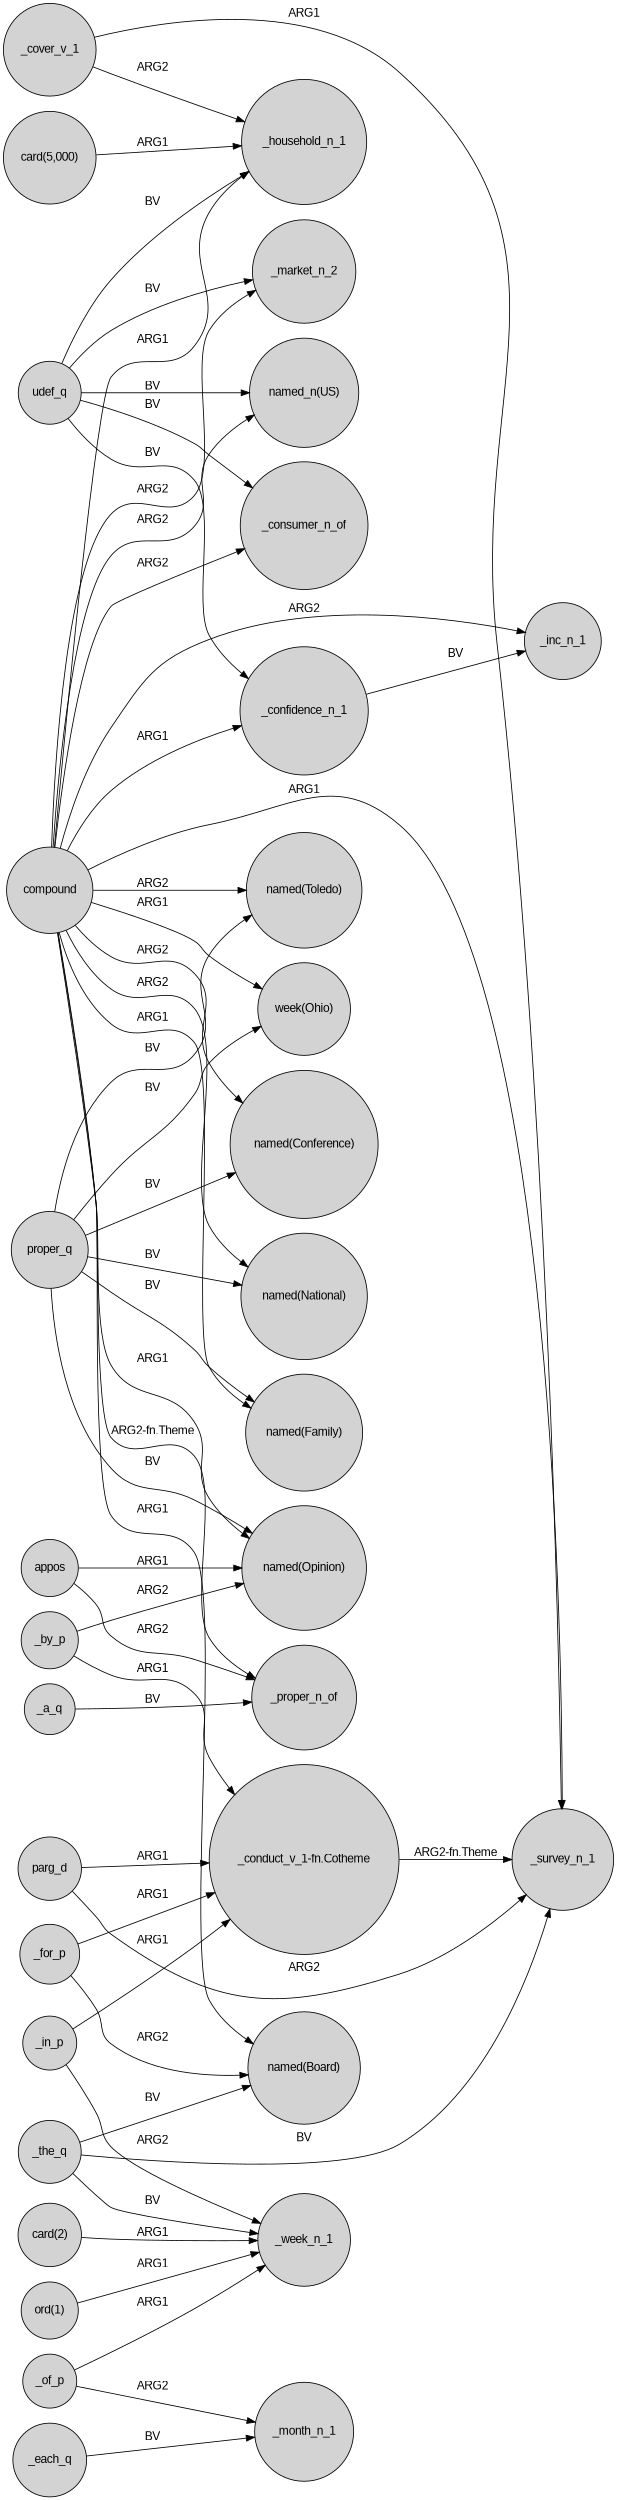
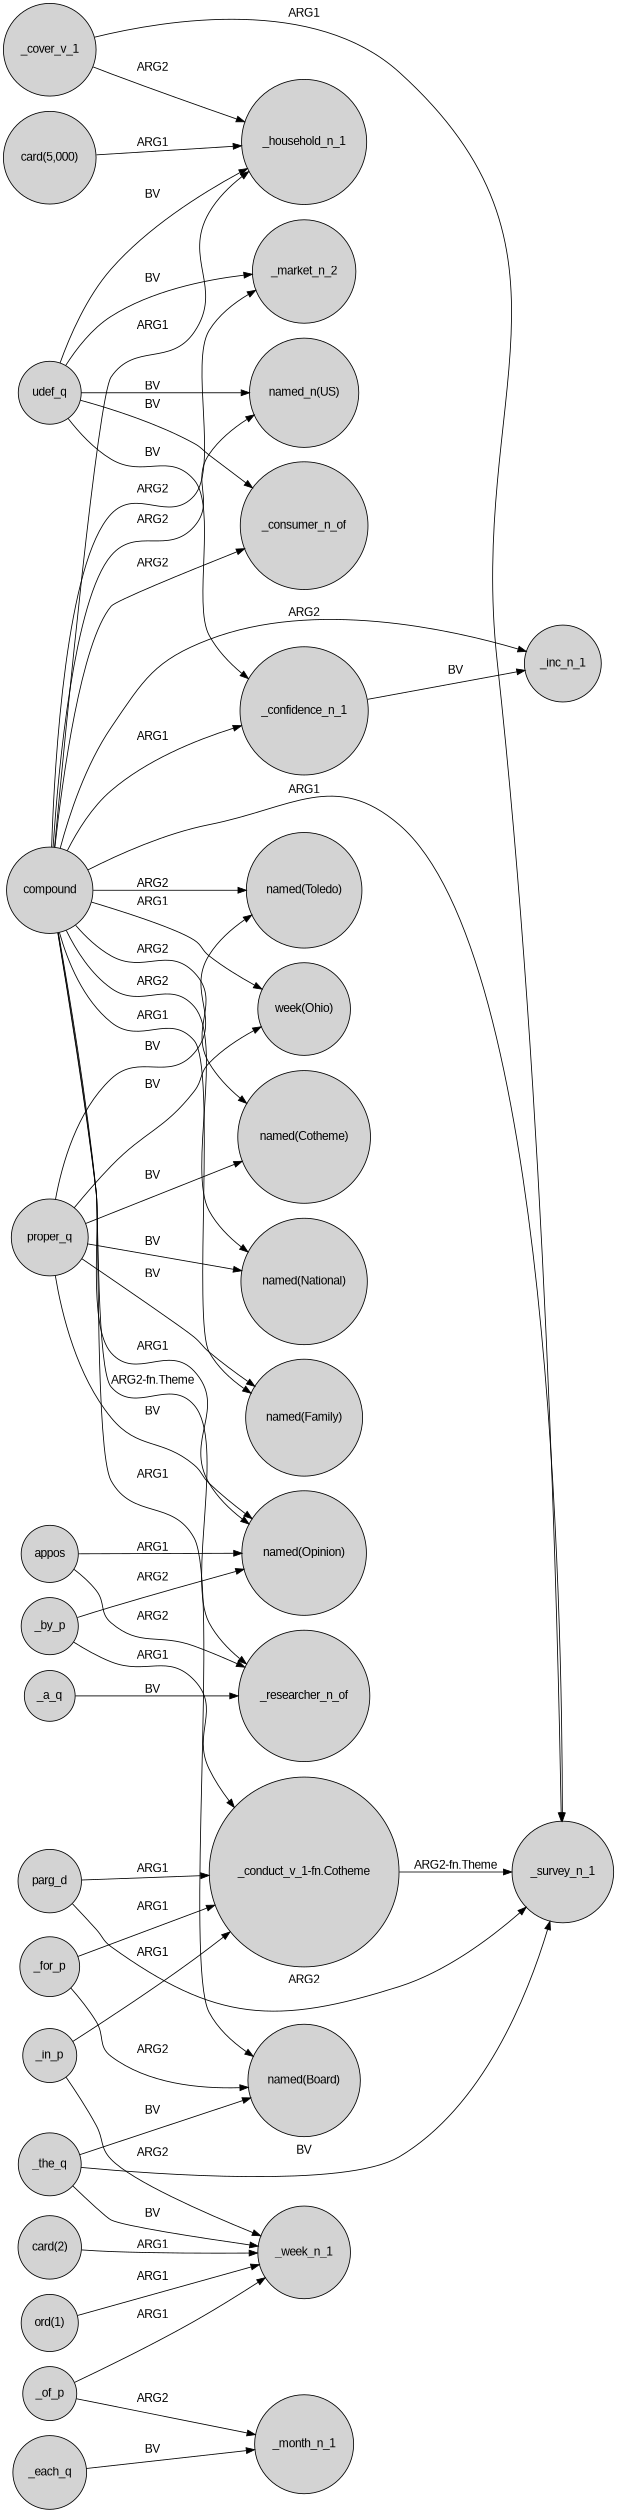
node "named(Conference)": label "named(Conference)" -> "named(Cotheme)"
node "_proper_n_of": label "_proper_n_of" -> "_researcher_n_of"
